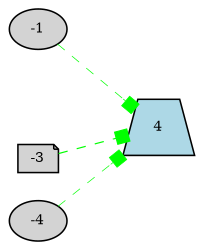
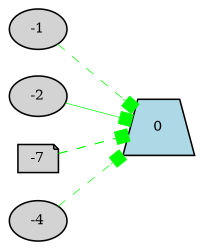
node "-2": added
node "4": label "4" -> "0"
node "-3": label "-3" -> "-7"
